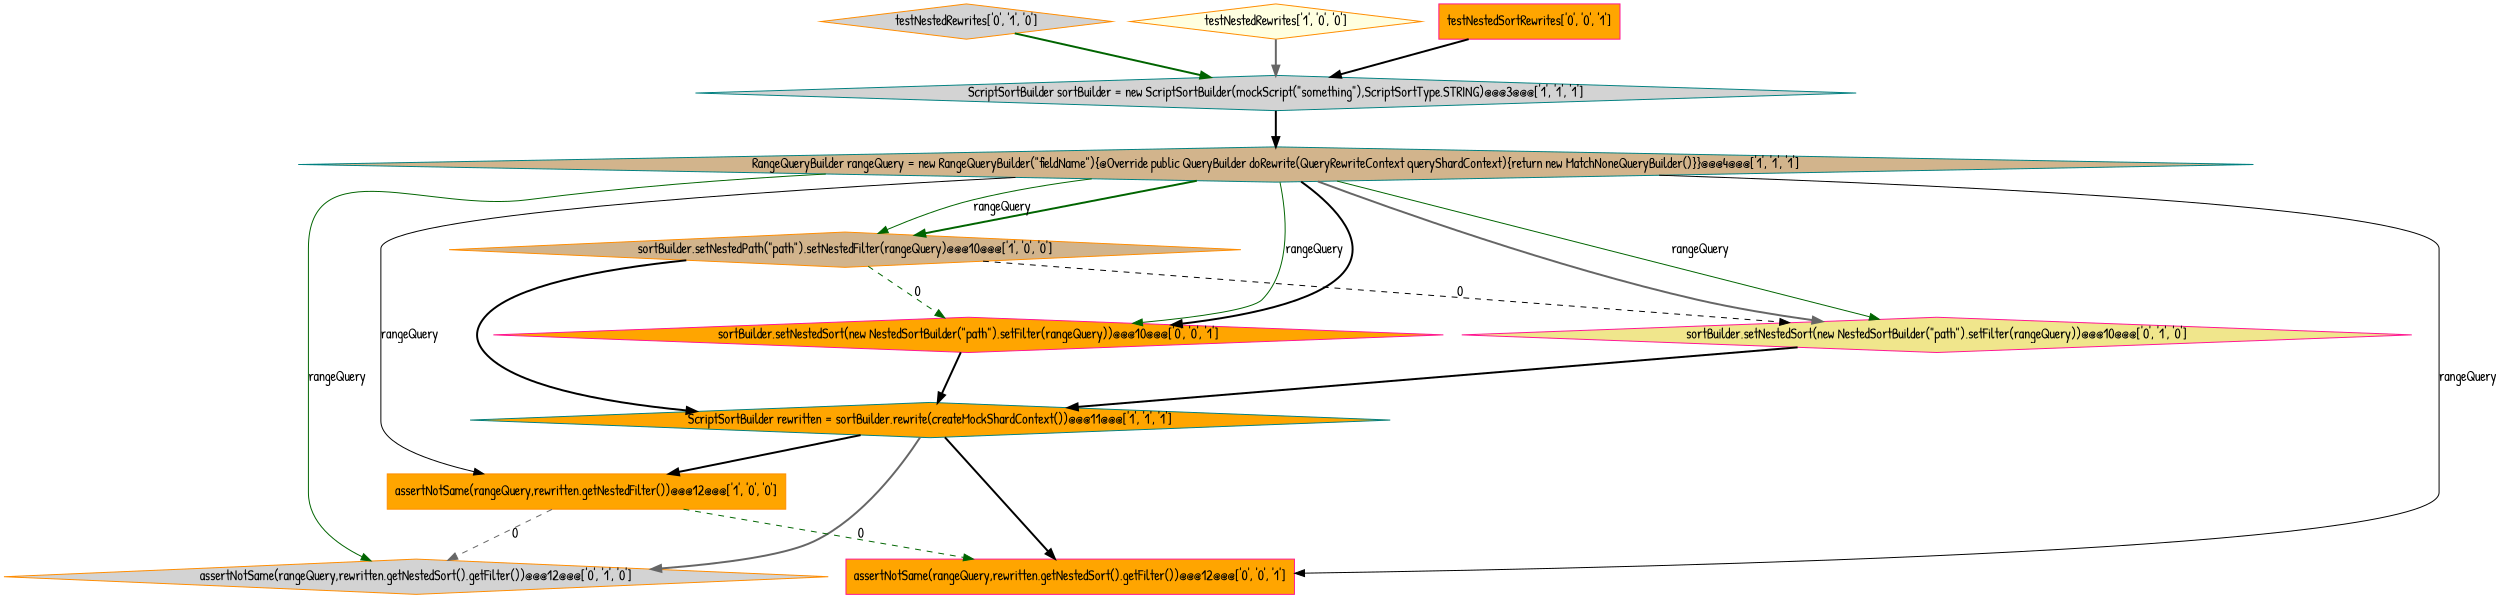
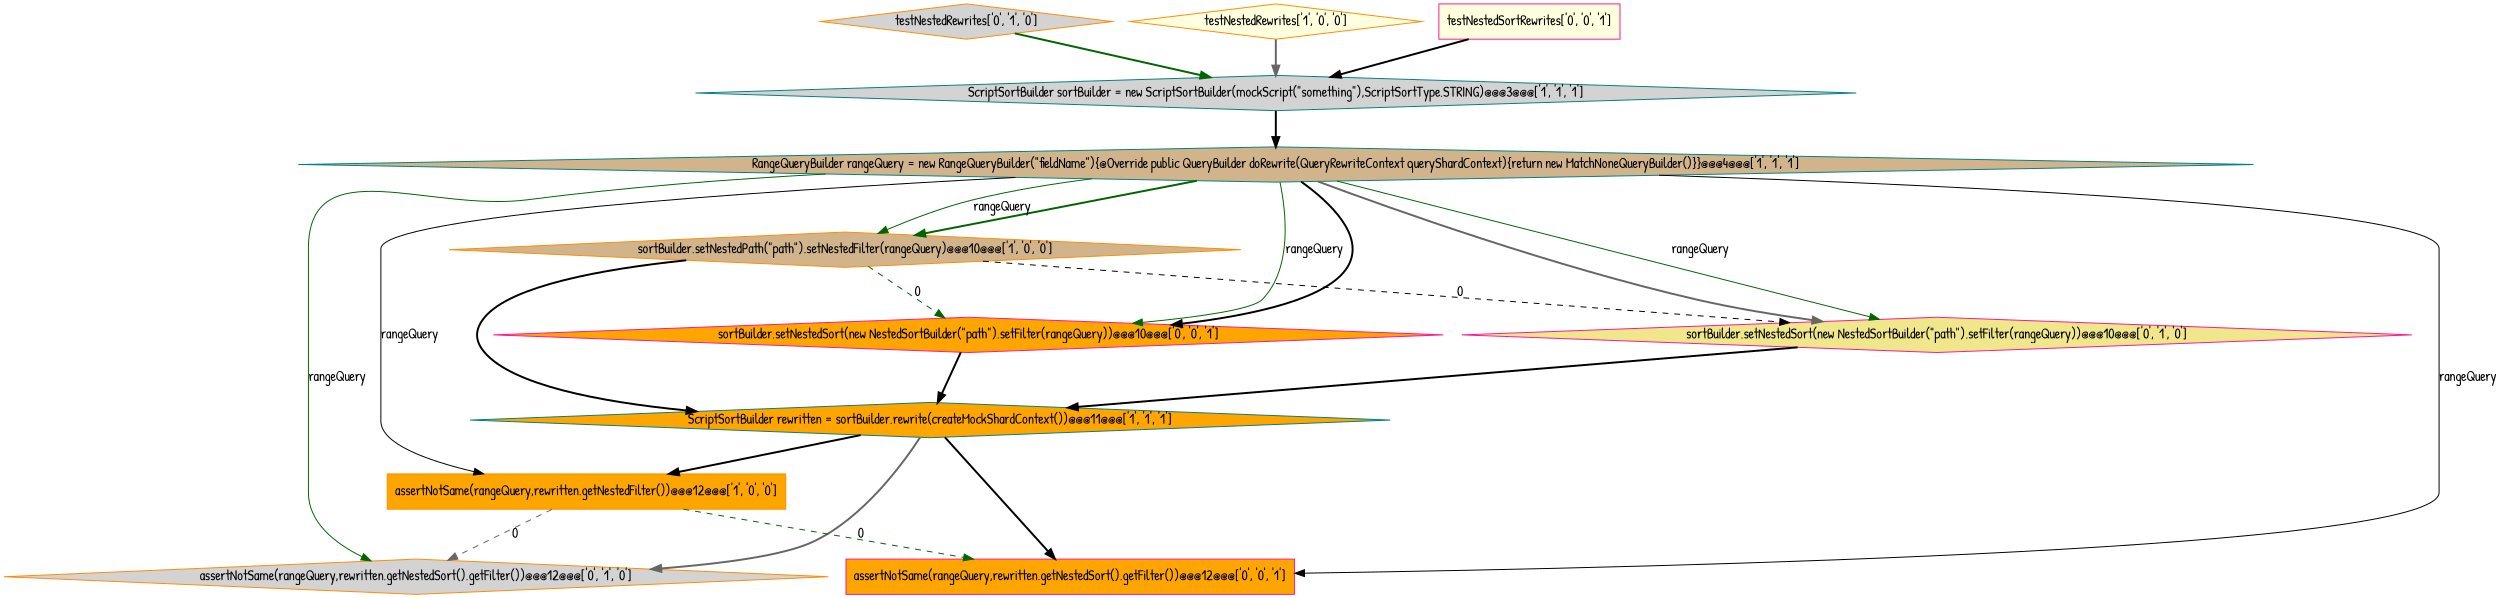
node "testNestedSortRewrites['0', '0', '1']": fillcolor orange -> lightyellow
